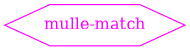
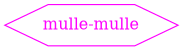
node "mulle-match": label "mulle-match" -> "mulle-mulle"
